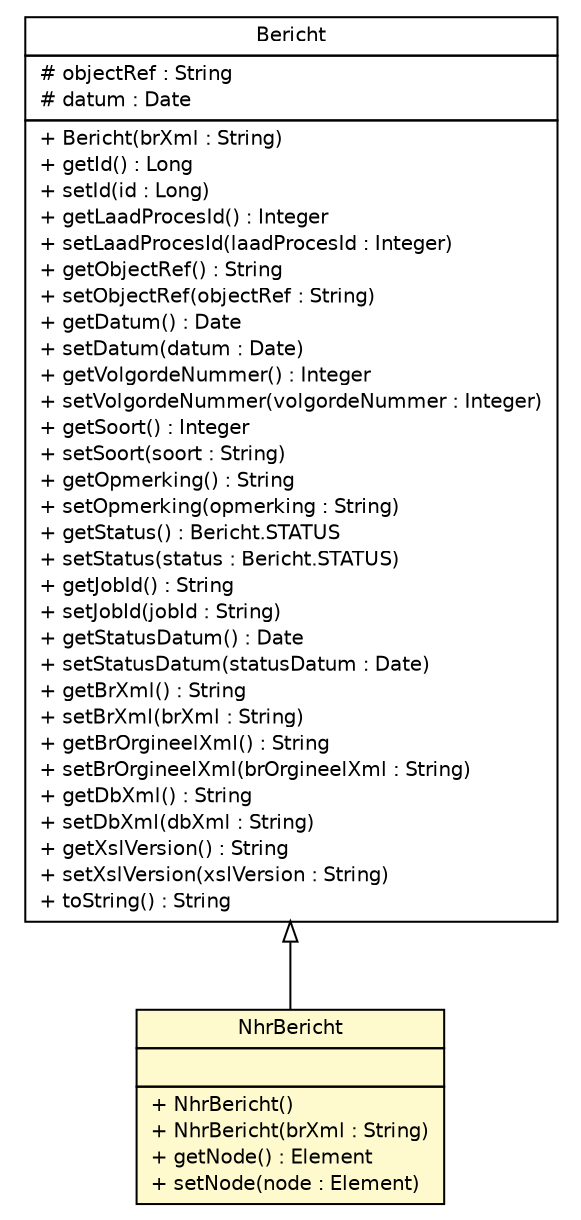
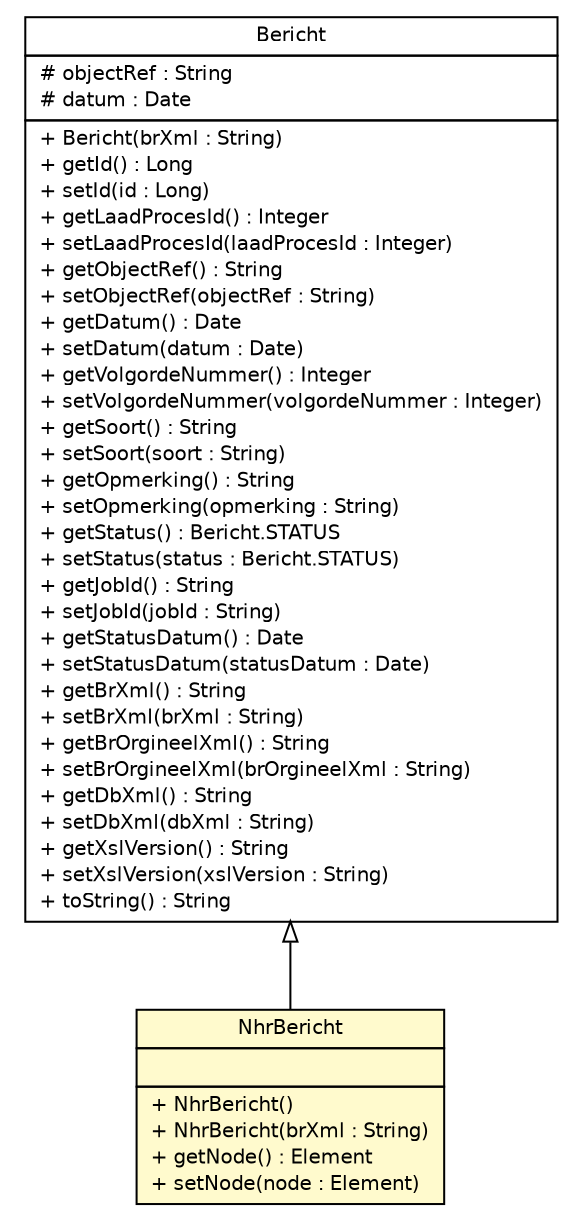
node "Bericht": text "+ getSoort() : Integer" -> "+ getSoort() : String"
